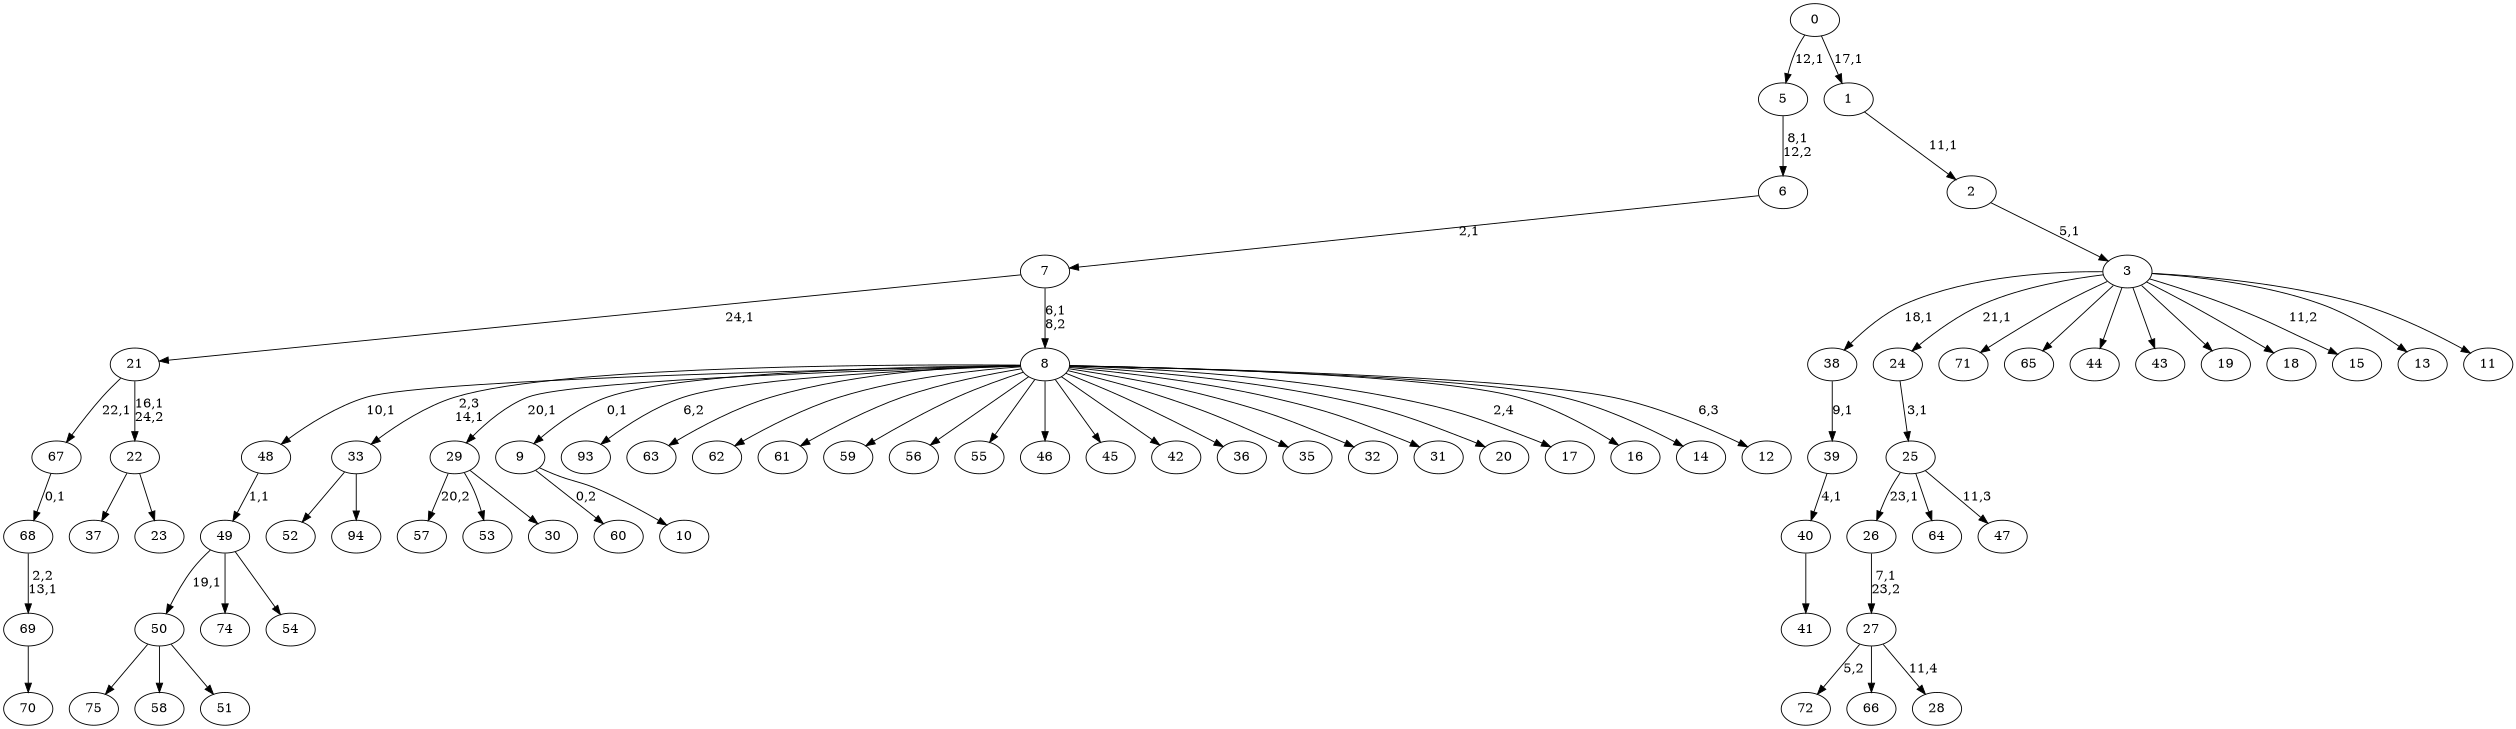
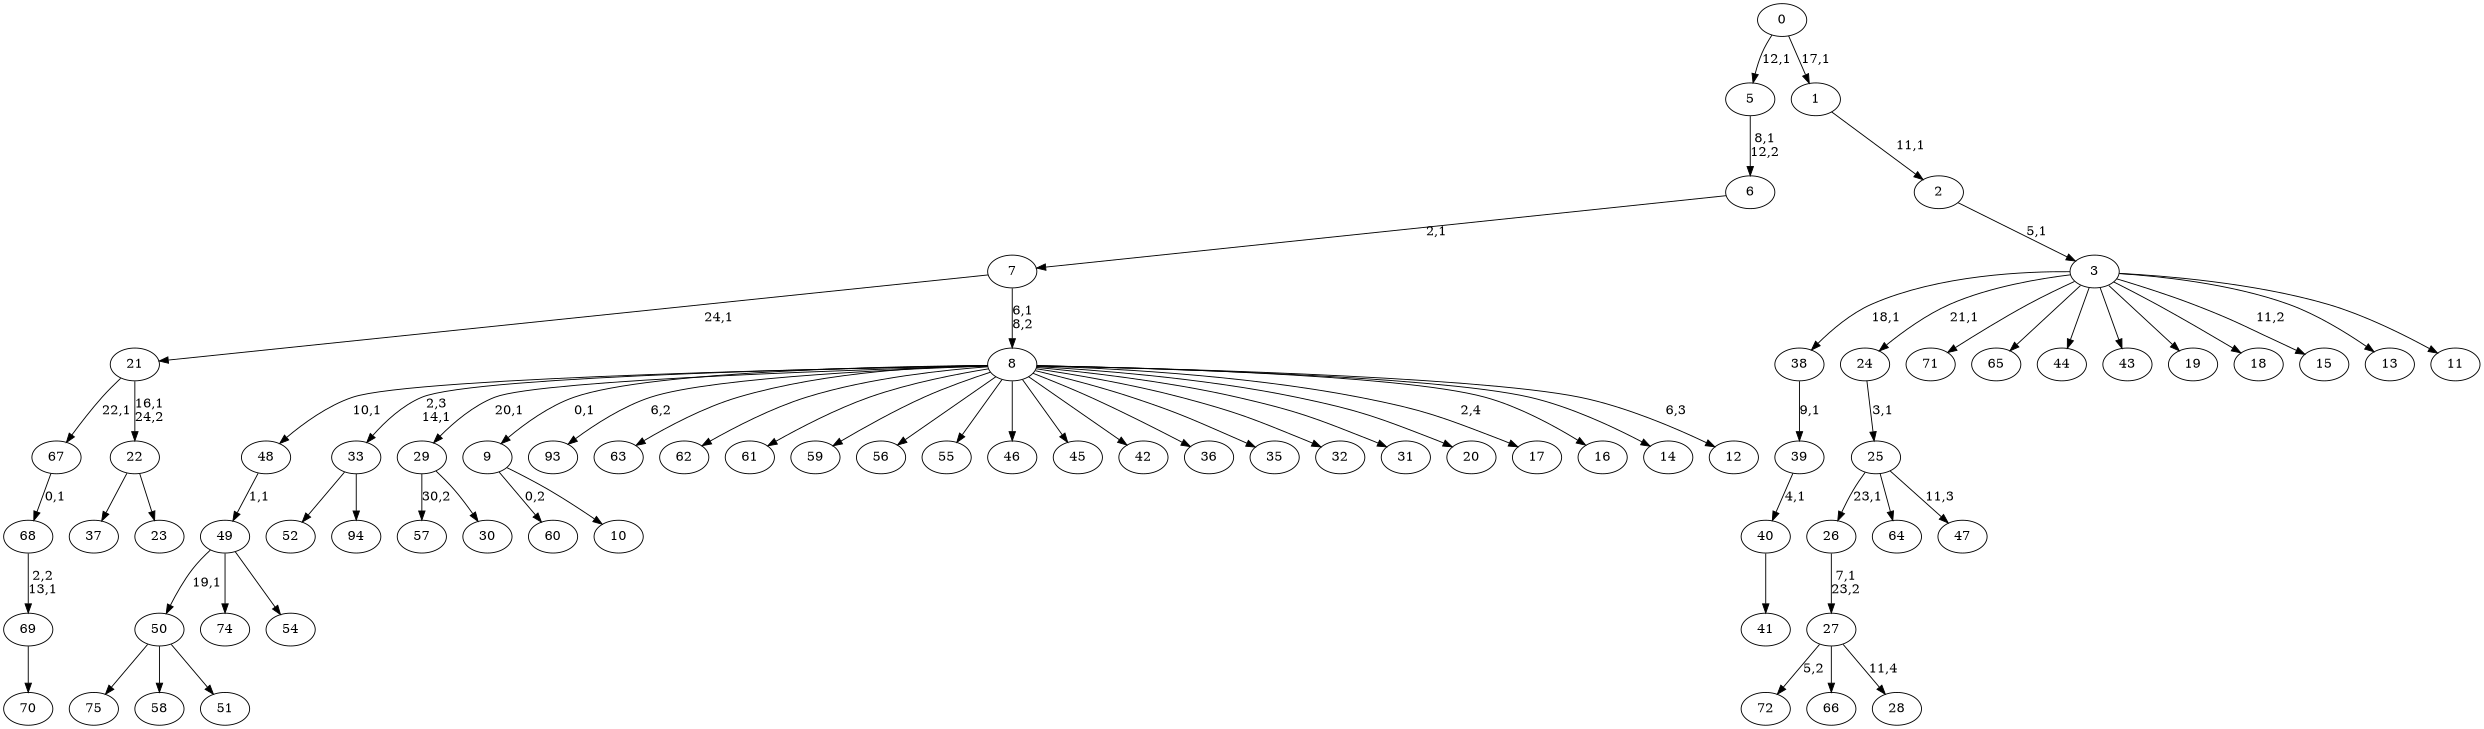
edge "29" -> "57": label "20,2" -> "30,2"
node "53": removed
